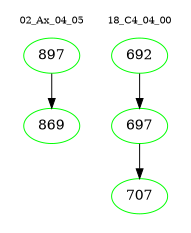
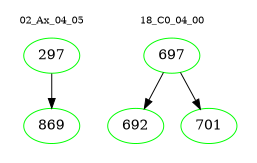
cluster "18_C4_04_00": label "18_C4_04_00" -> "18_C0_04_00"
node "897": label "897" -> "297"
edge "692" -> "697": reversed
node "707": label "707" -> "701"
